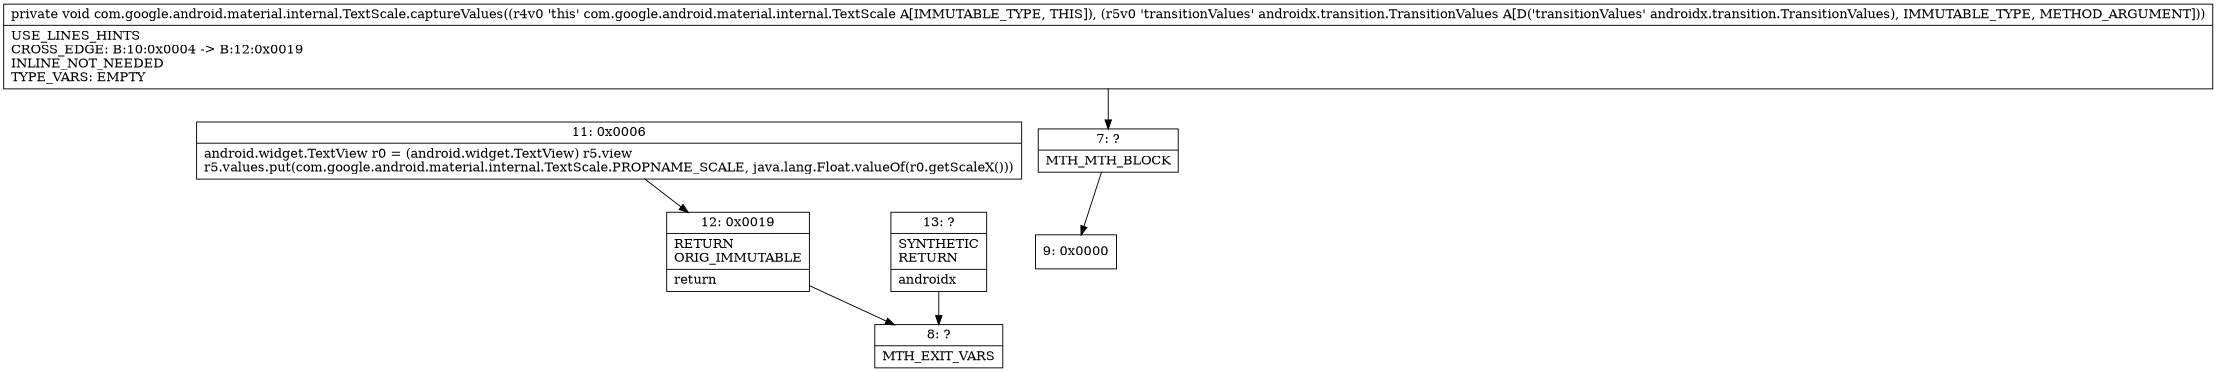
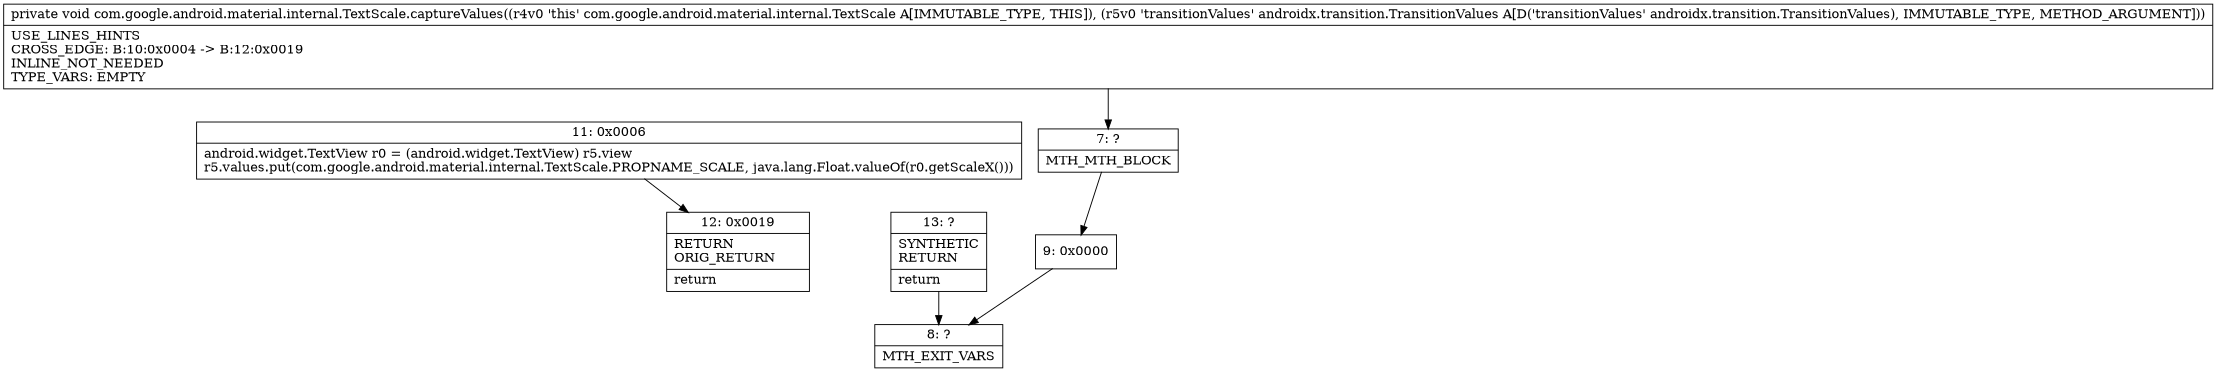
node "12: 0x0019": text "ORIG_IMMUTABLE" -> "ORIG_RETURN"
node "13: ?": text "androidx" -> "return"
edge "12: 0x0019" -> "8: ?": now "9: 0x0000" -> "8: ?"
